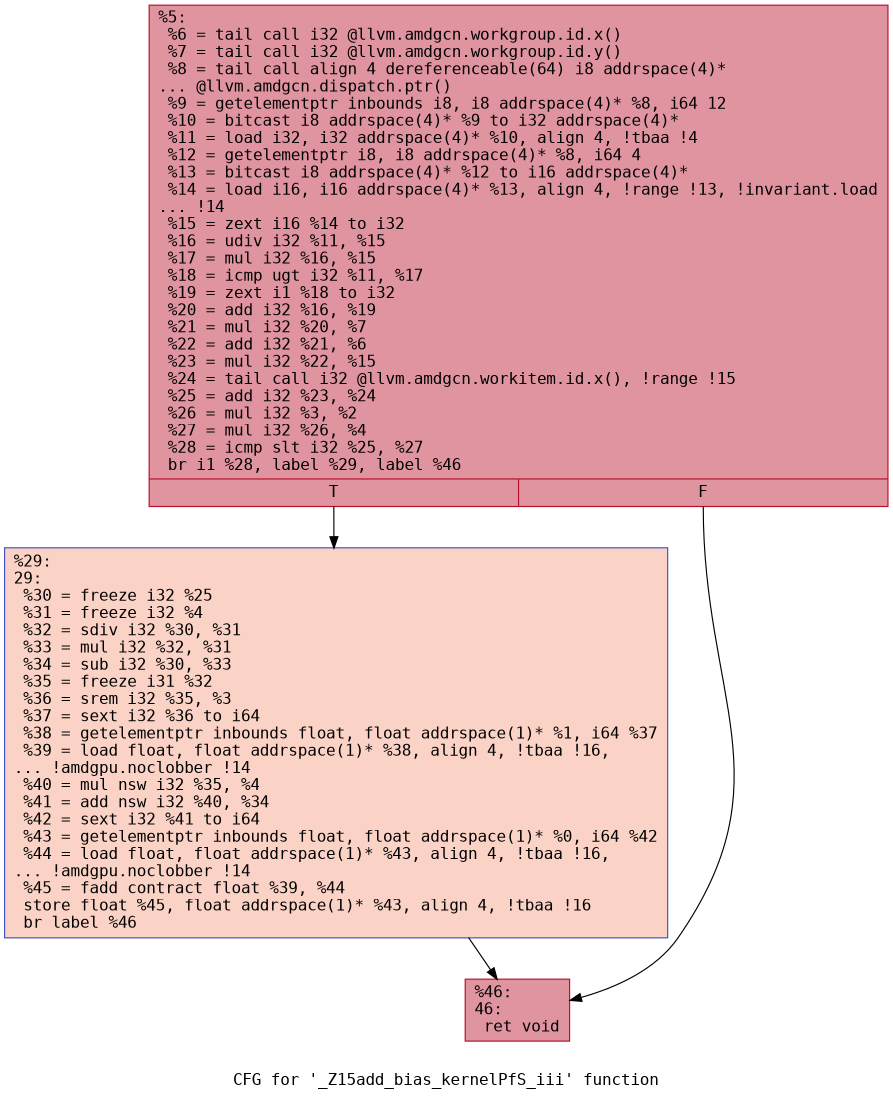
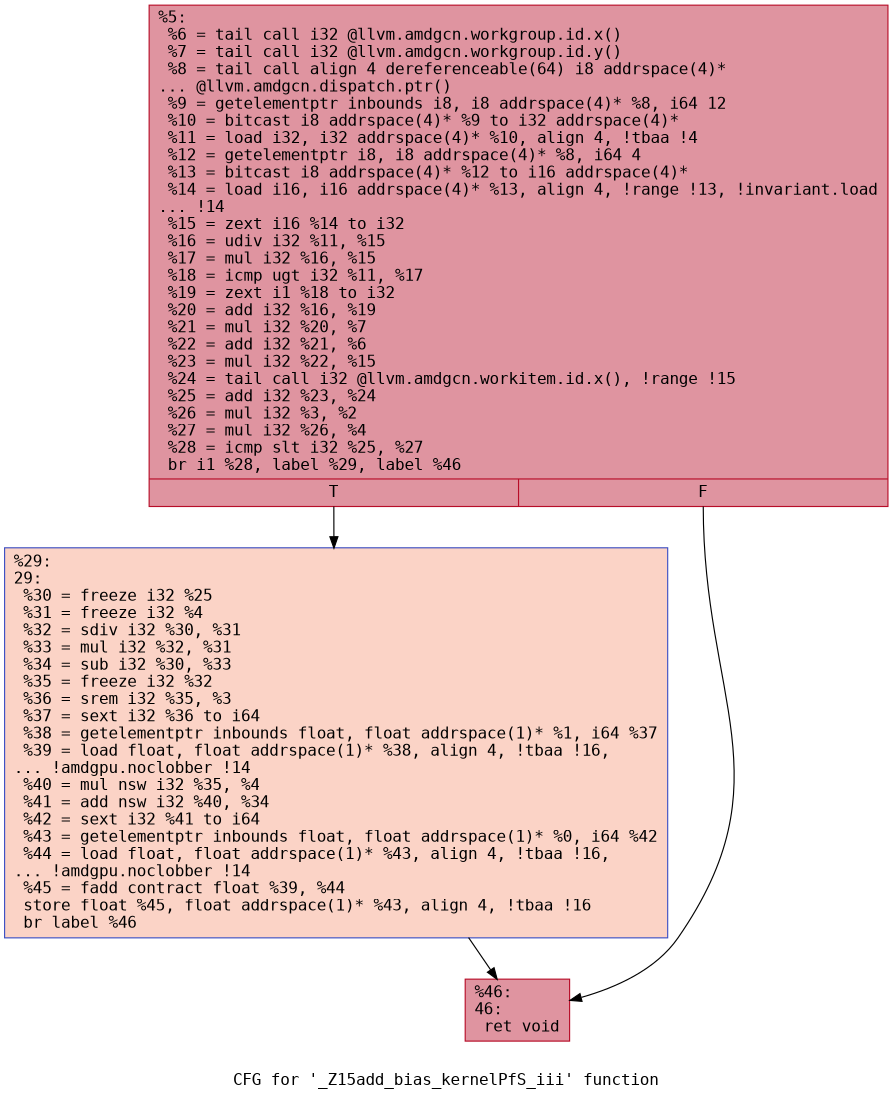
node "%29:": text "%35 = freeze i31 %32" -> "%35 = freeze i32 %32"
